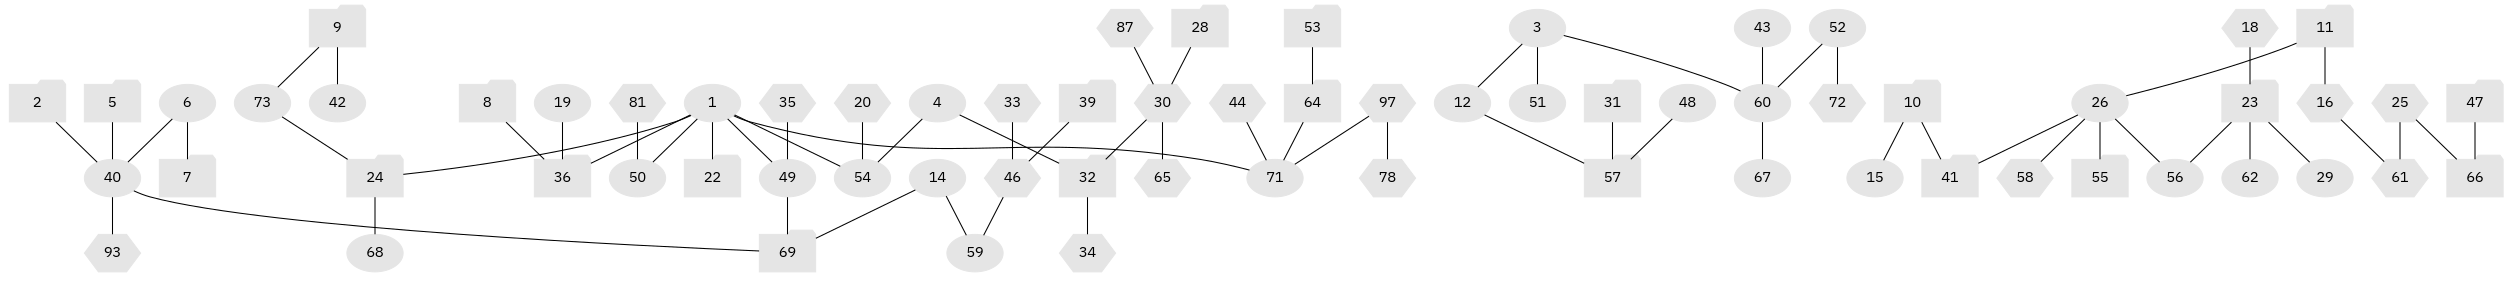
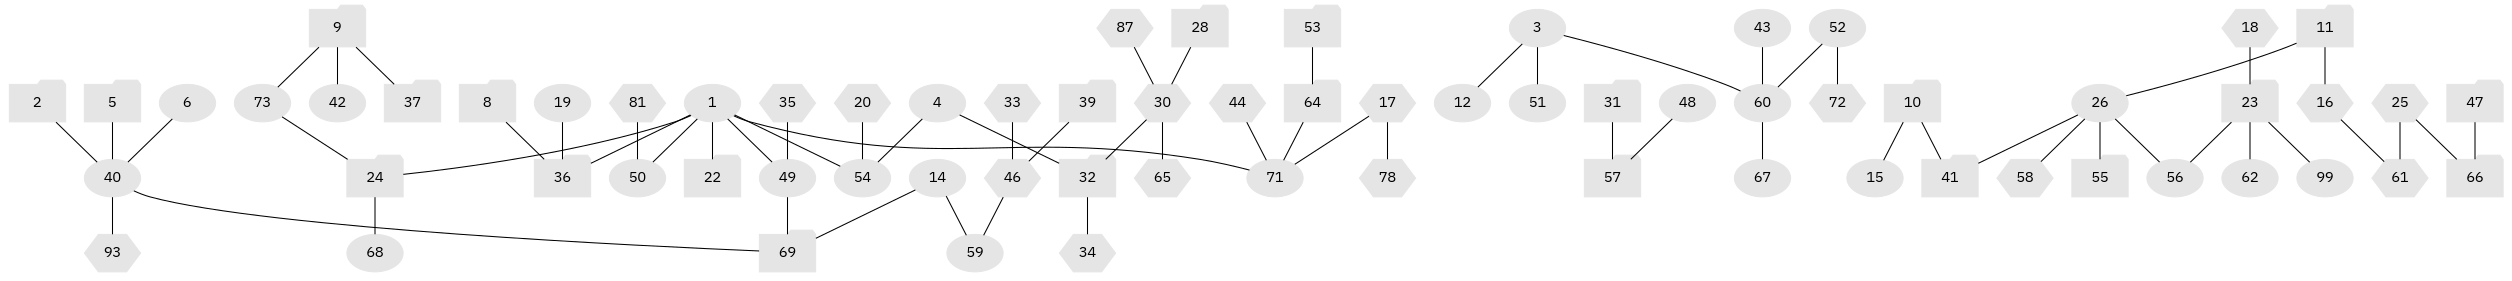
node "37": added
node "97": label "97" -> "17"
edge "12" -- "57": removed
node "7": removed
node "29": label "29" -> "99"
